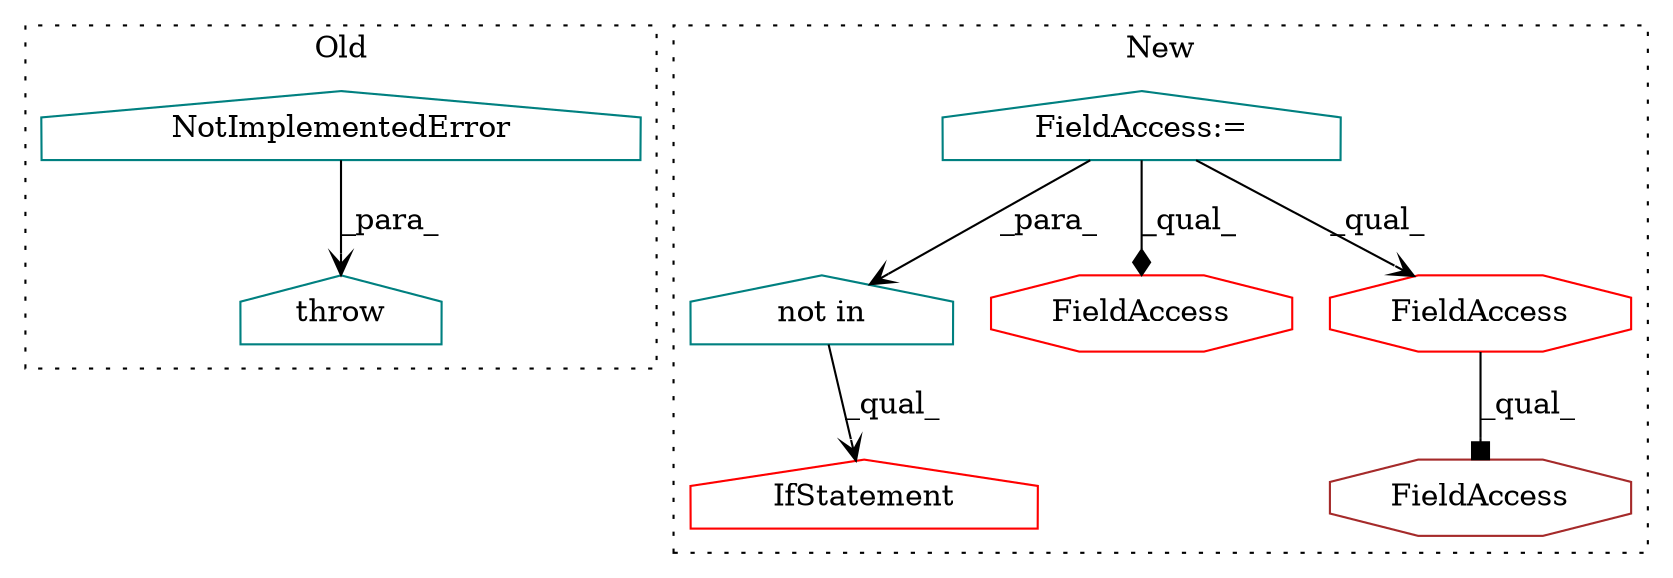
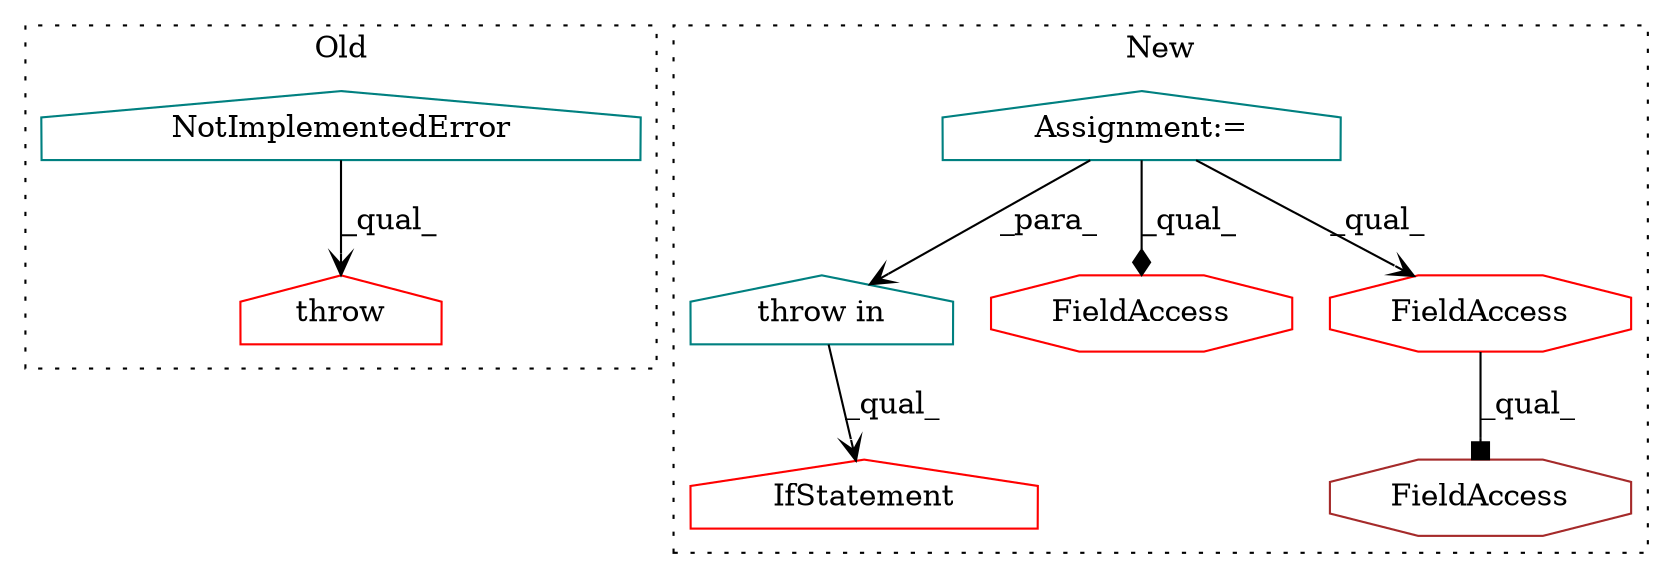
node "FieldAccess:=": label "FieldAccess:=" -> "Assignment:="
edge "NotImplementedError" -> "throw": label "_para_" -> "_qual_"
node "throw": color teal -> red
node "not in": label "not in" -> "throw in"
